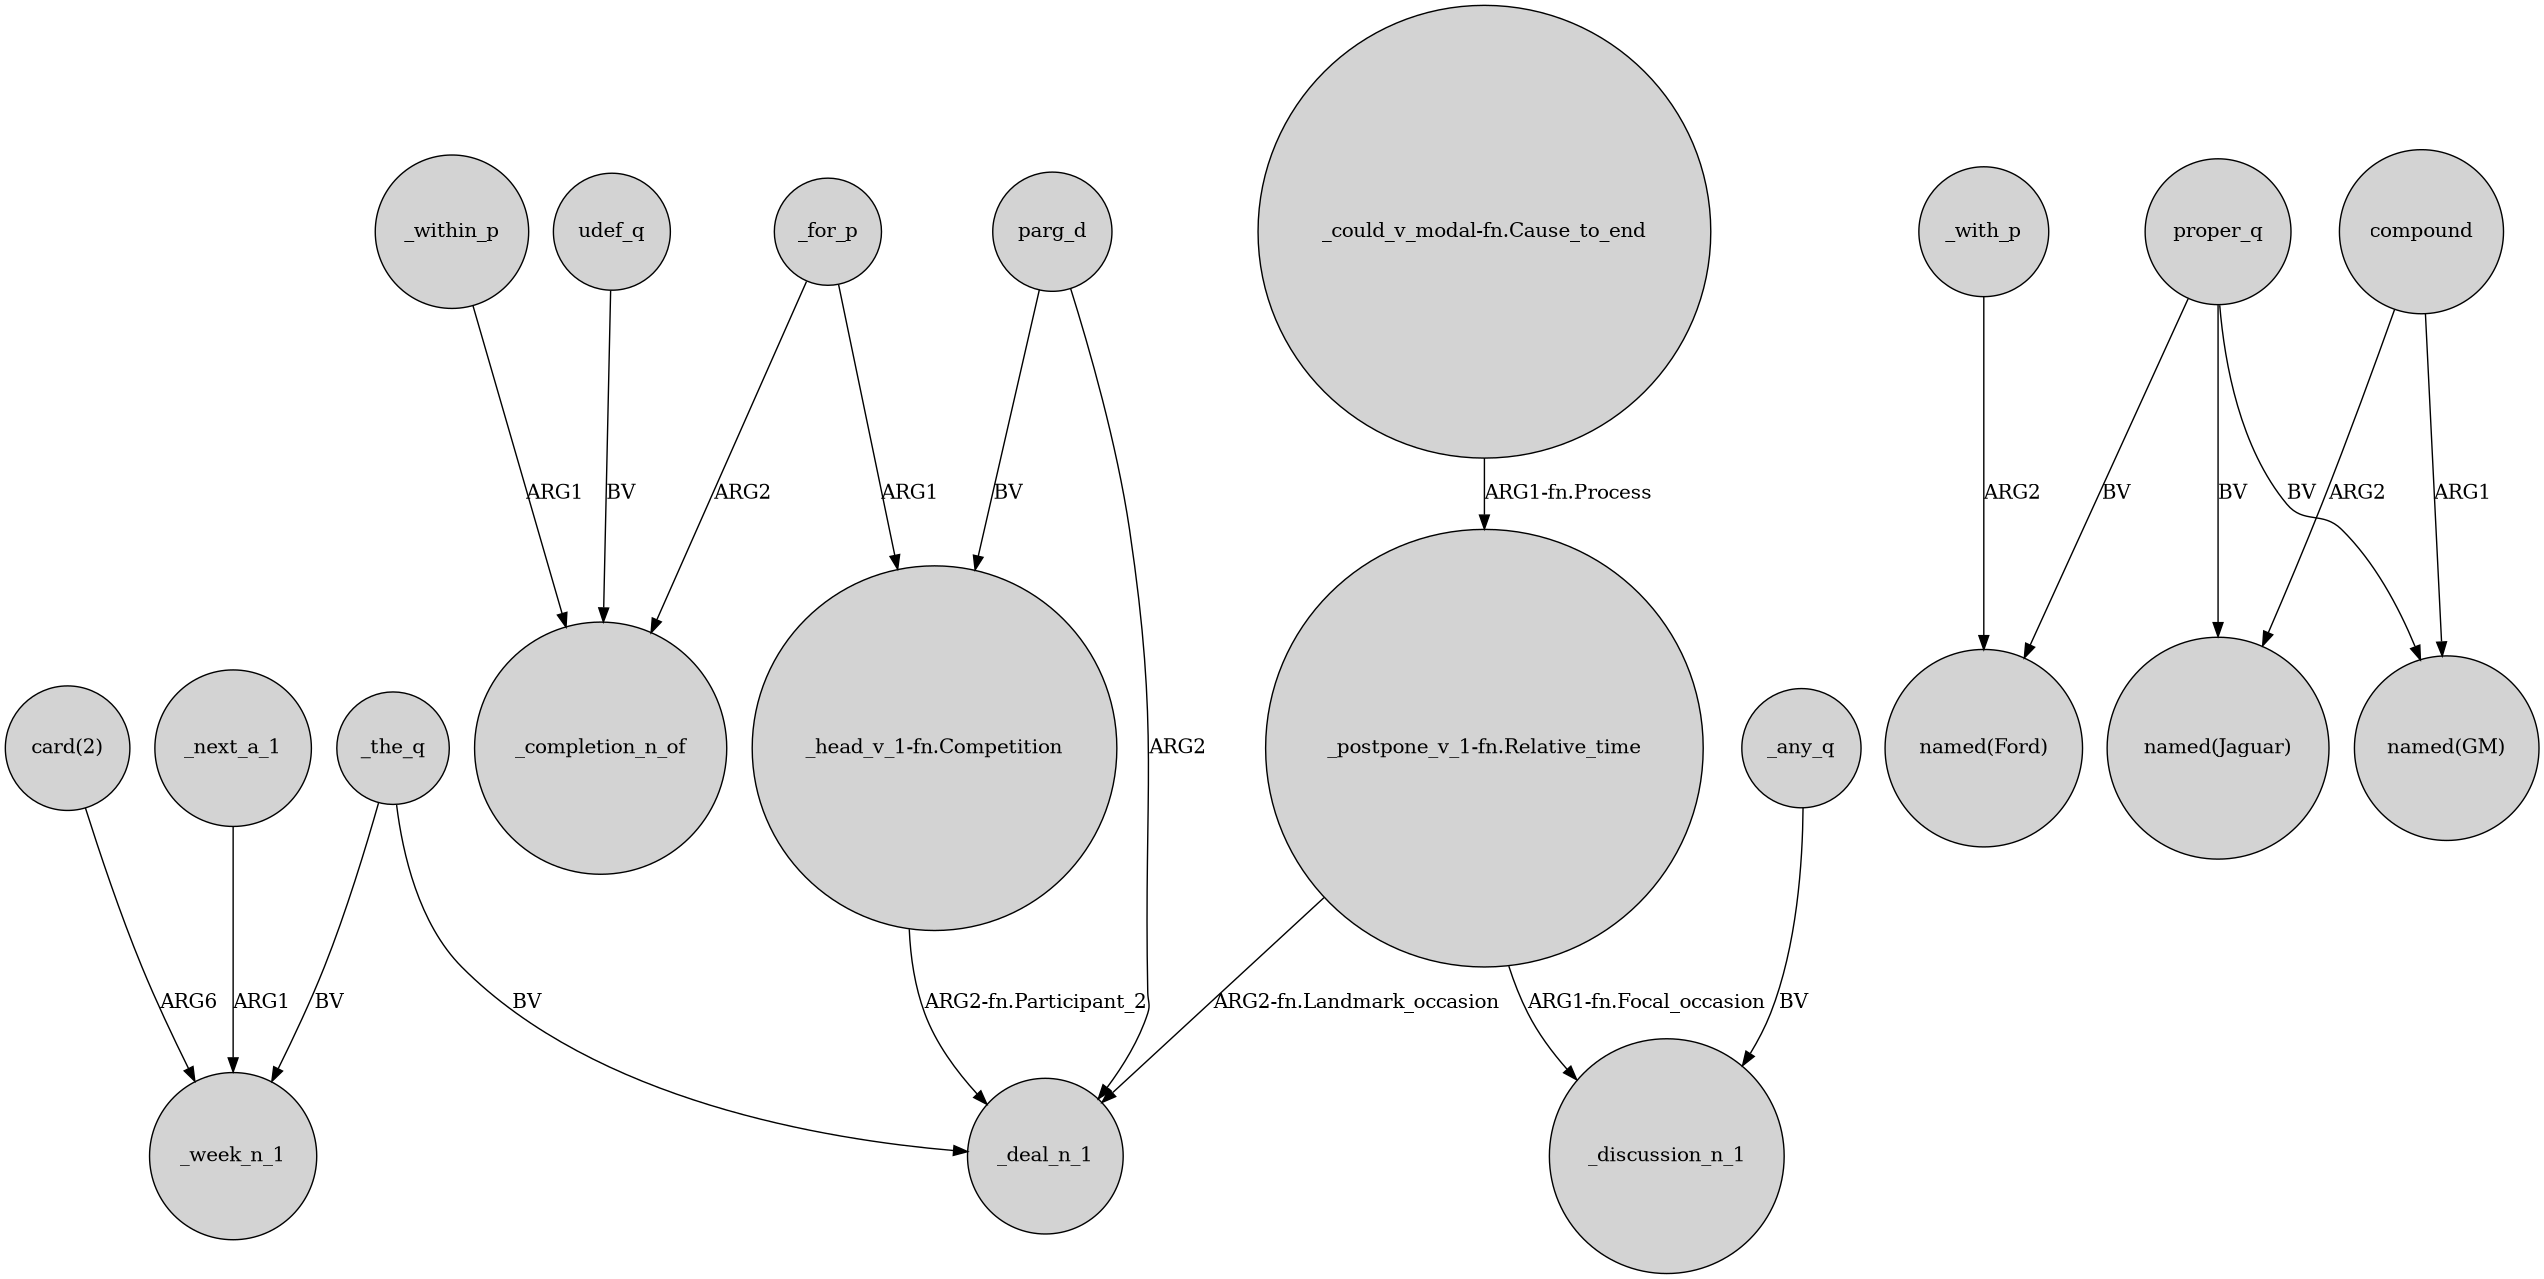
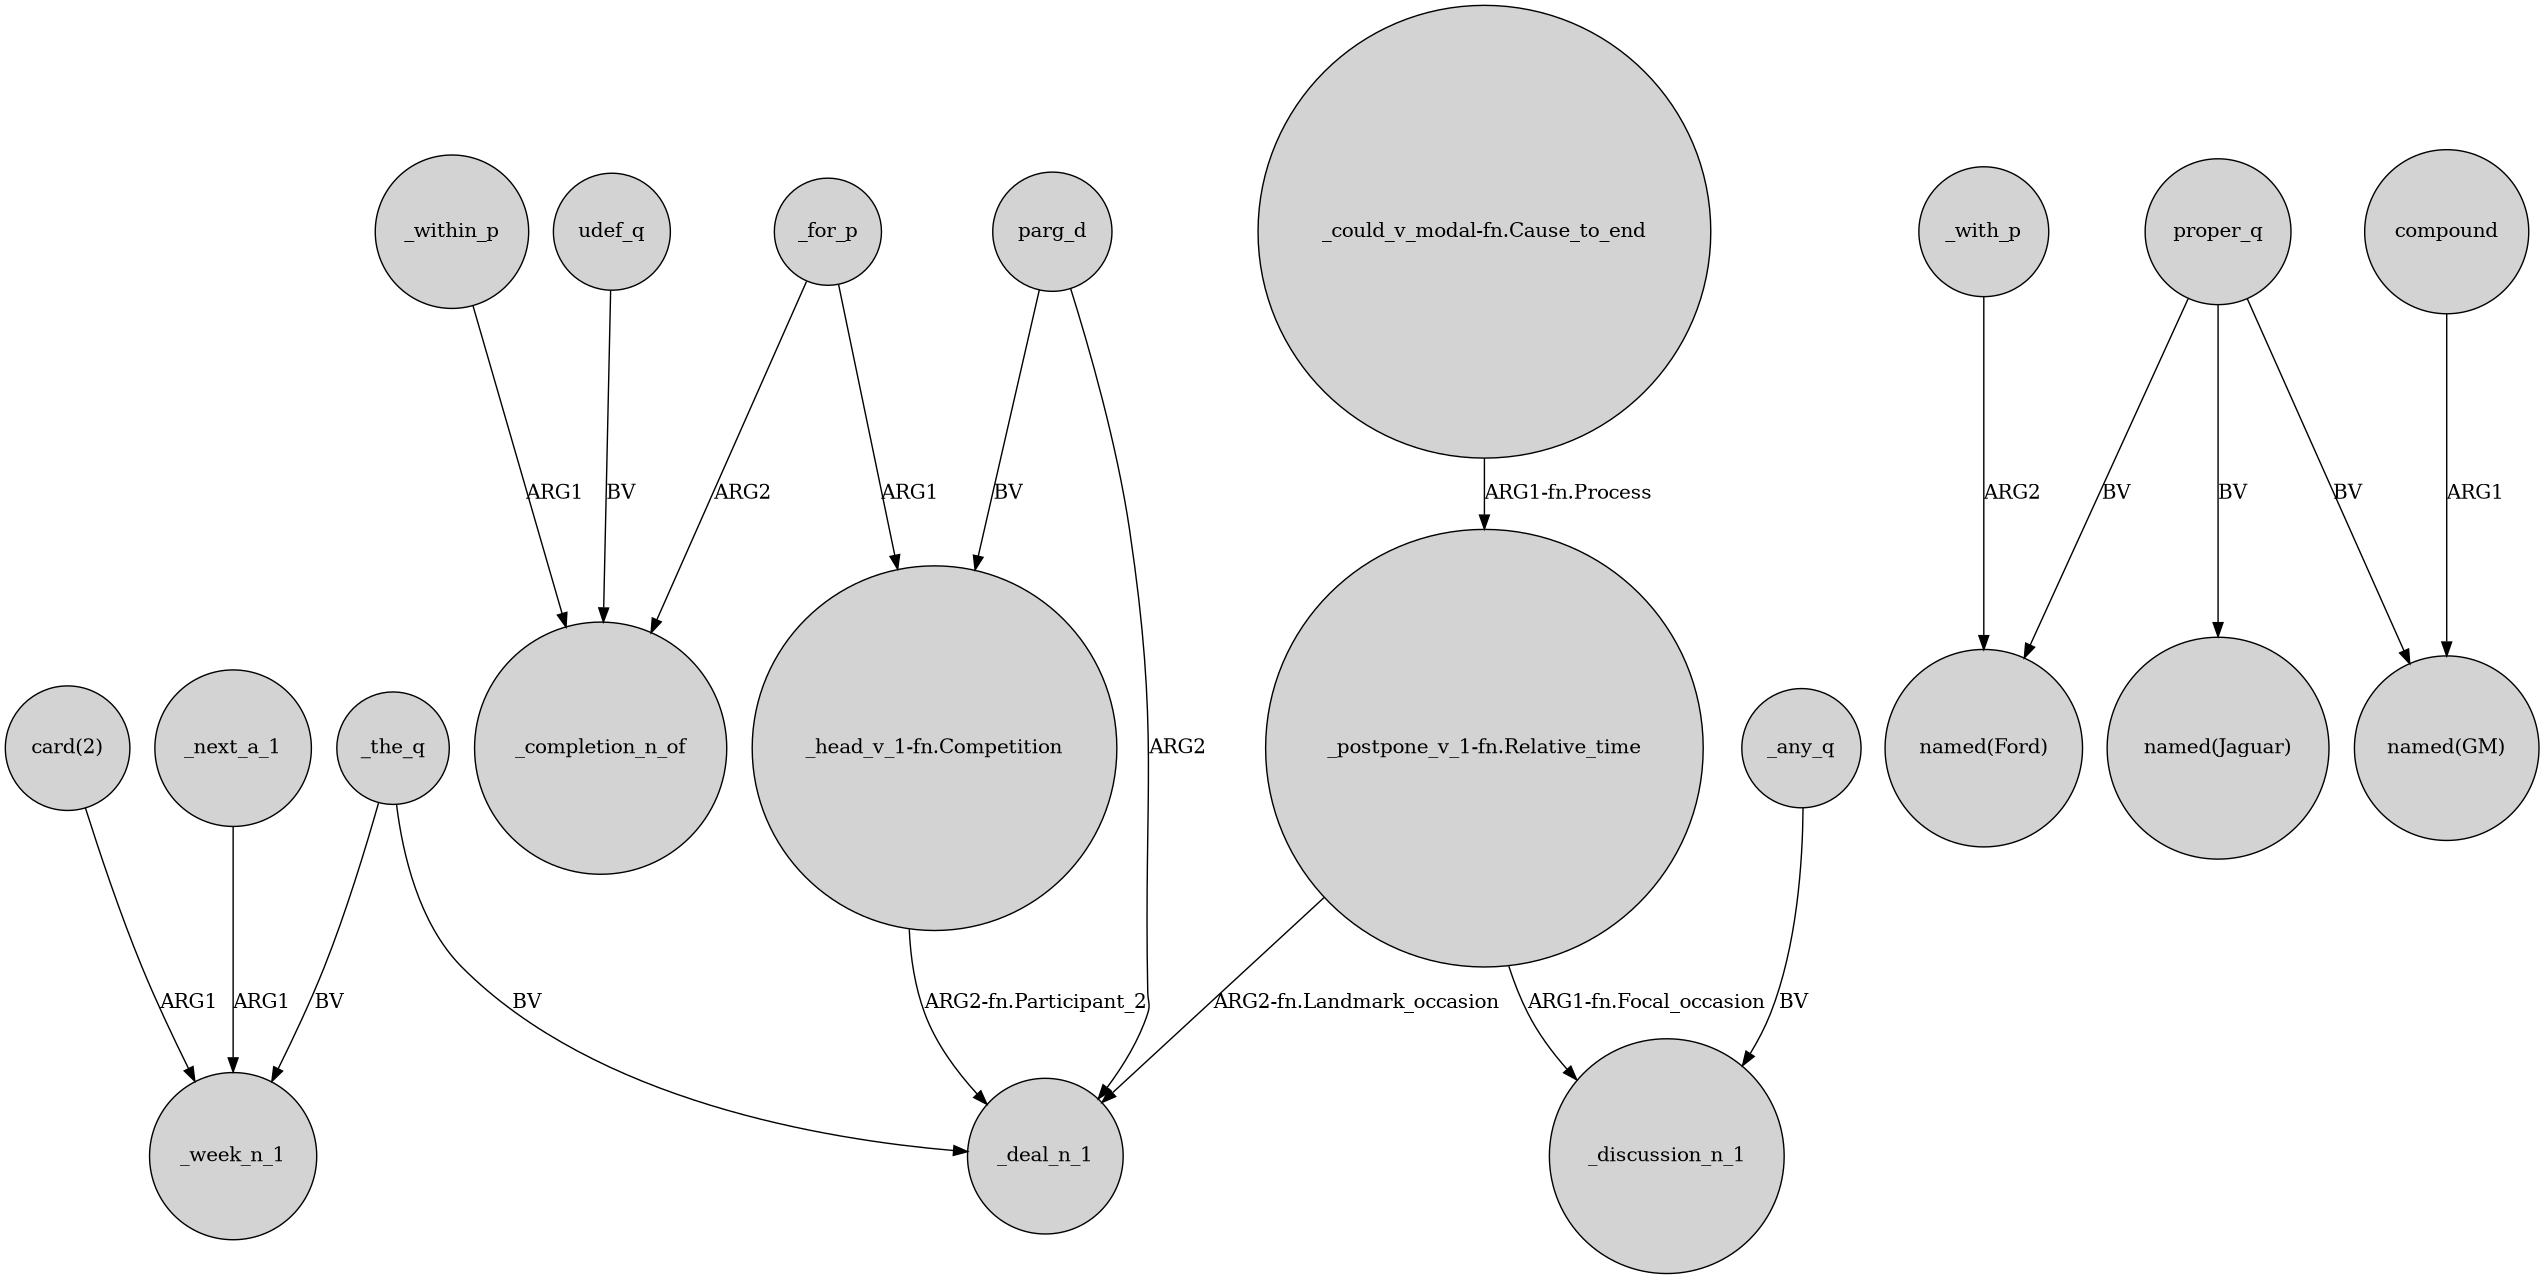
edge "compound" -> "named(Jaguar)": removed, label "ARG2"
edge "card(2)" -> "_week_n_1": label "ARG6" -> "ARG1"
